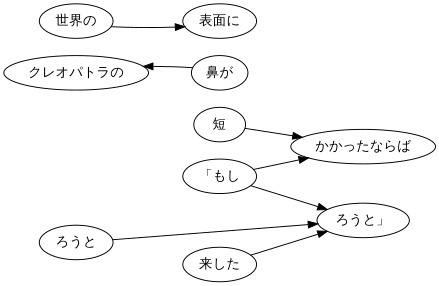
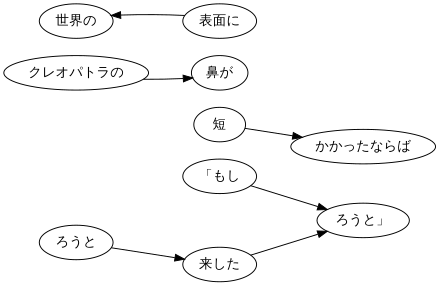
edge "世界の" -> "表面に": reversed
edge "鼻が" -> "クレオパトラの": reversed
edge "「もし" -> "かかったならば": removed
edge "ろうと" -> "ろうと」": now "ろうと" -> "来した"
